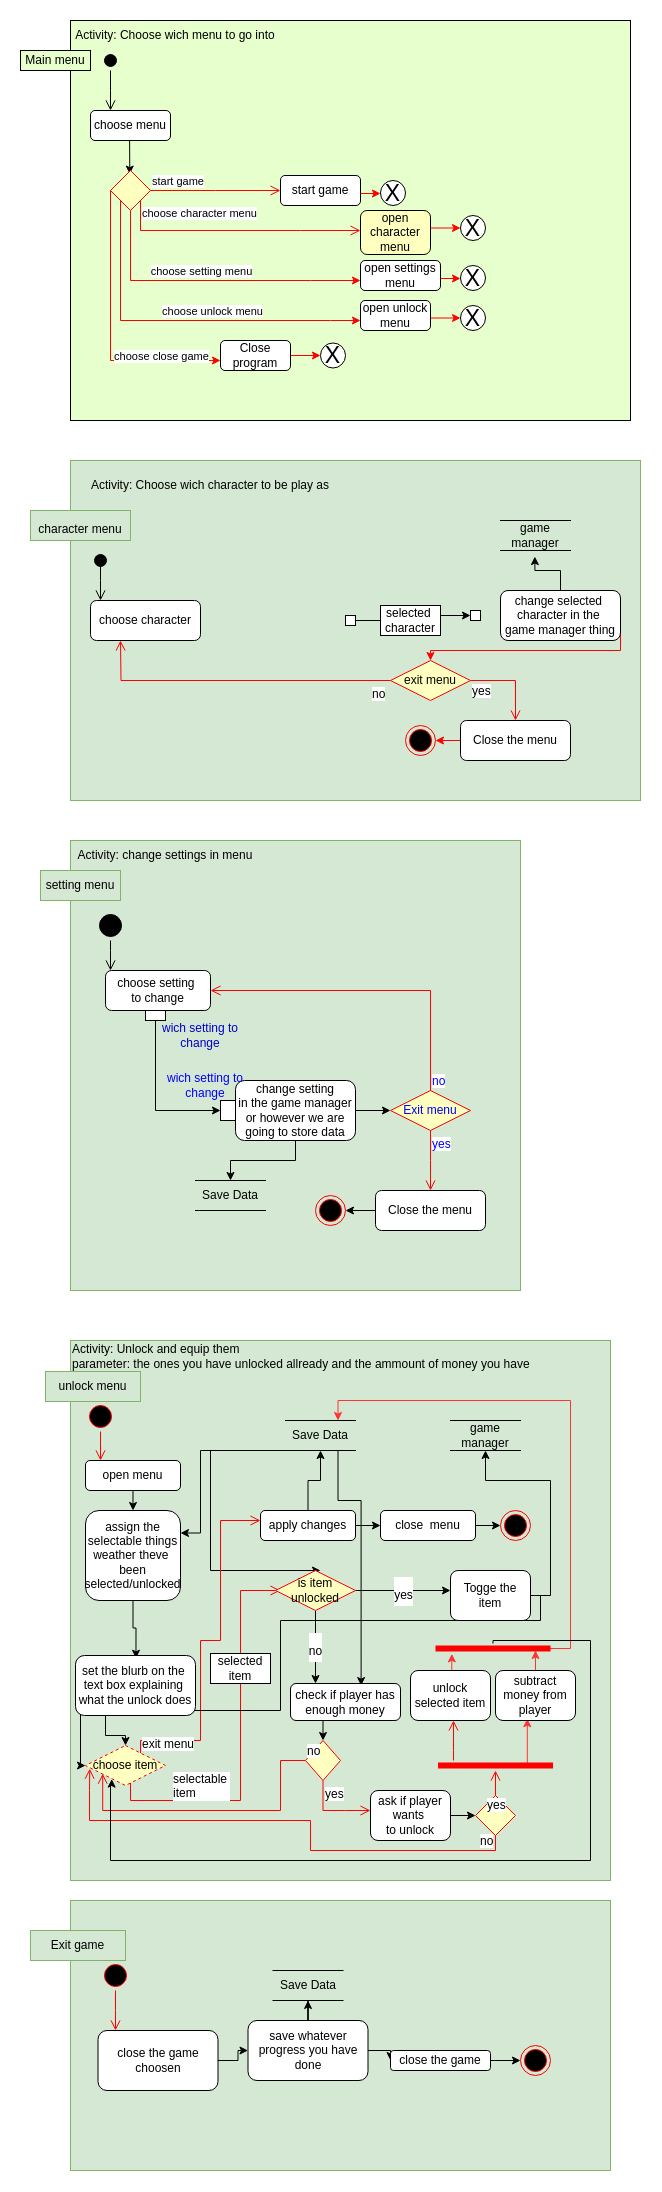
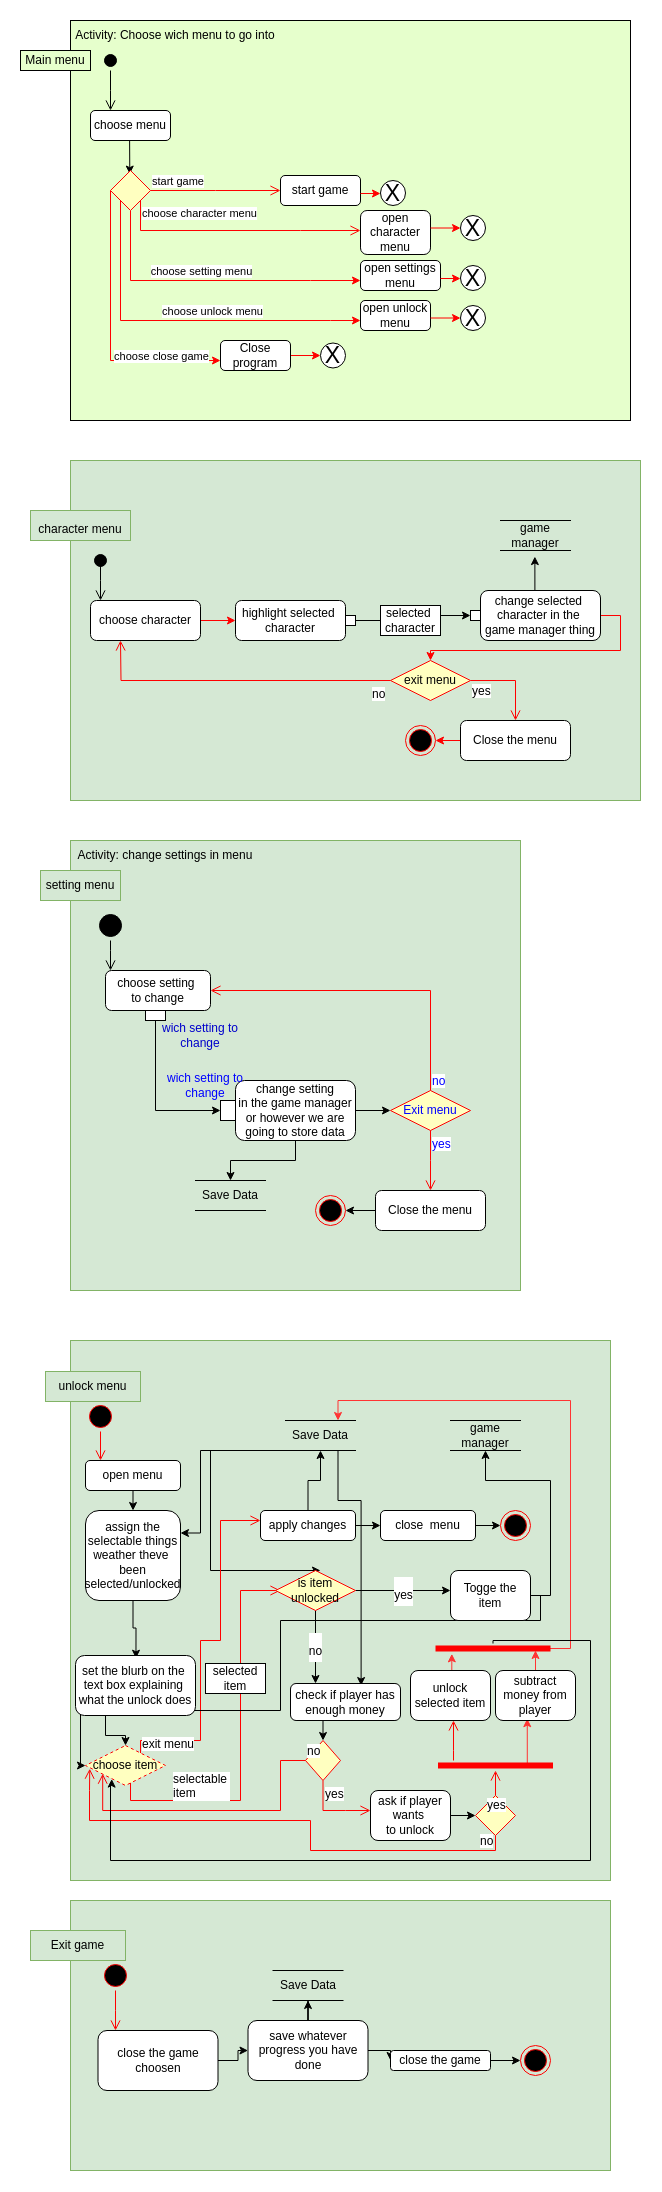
node "open character menu": fillcolor #ffffc0 -> #ffffff
node "Activity: Choose wich character to be play as": removed
node "change selected character in the game manager thing": moved (561, 616) -> (541, 616)
edge "choose character" -> "highlight selected character": added
node "highlight selected character": added
node "Activity: Unlock and equip them parameter: the ones you have unlocked allready and the ammount of money you have": removed
node "selected item": moved (241, 1669) -> (236, 1679)
